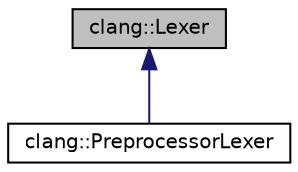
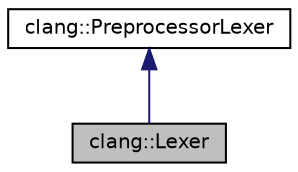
edge "clang::PreprocessorLexer" -> "clang::Lexer": reversed
